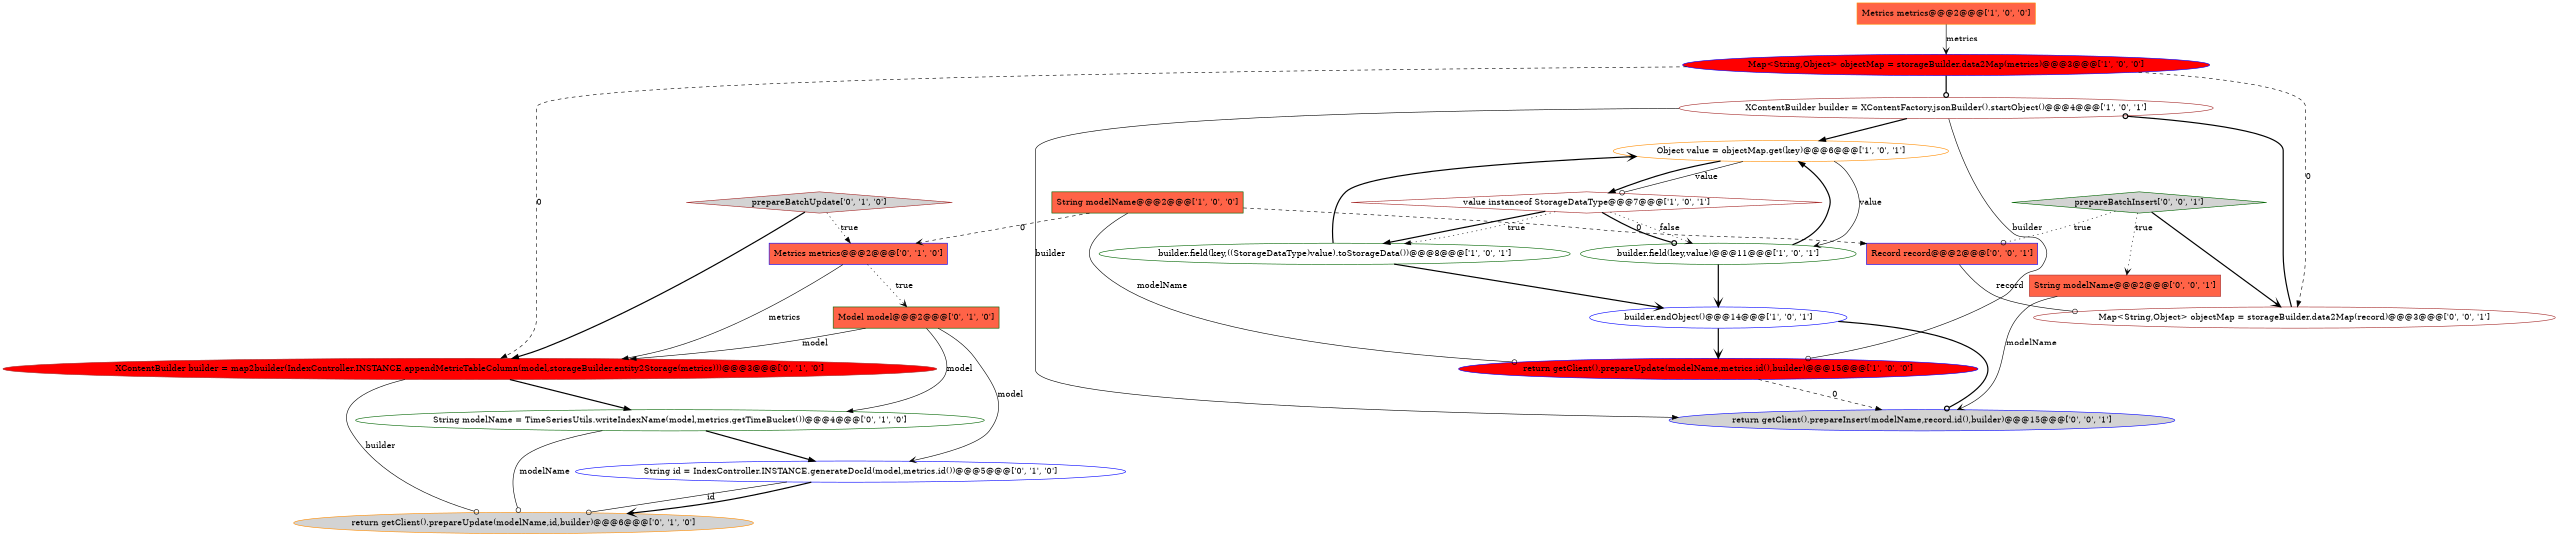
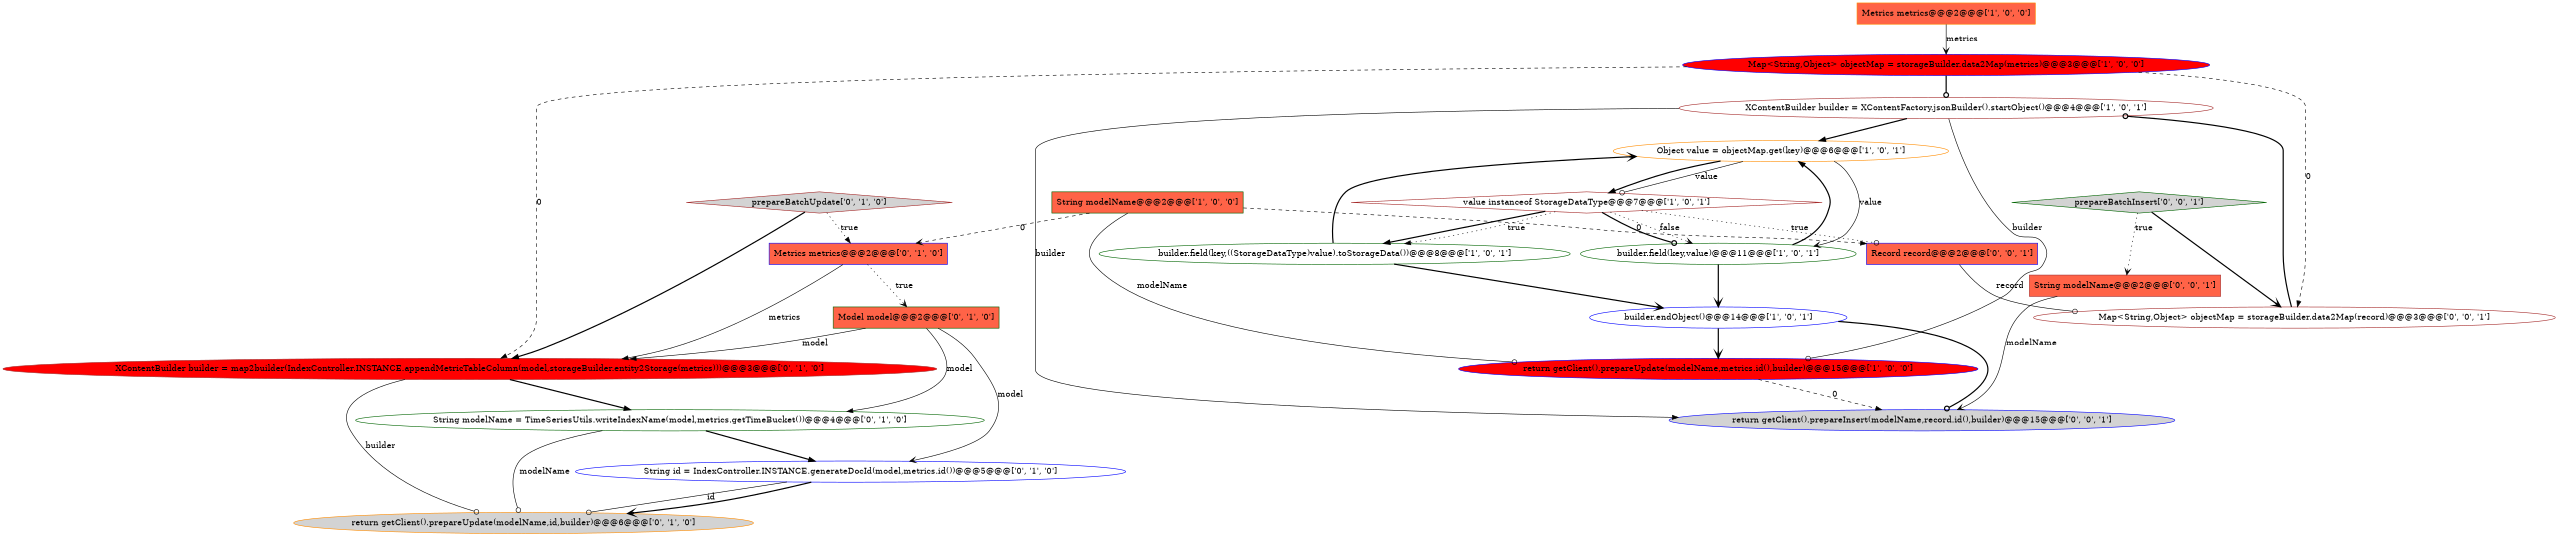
edge "prepareBatchInsert['0', '0', '1']" -> "Record record@@@2@@@['0', '0', '1']": now "value instanceof StorageDataType@@@7@@@['1', '0', '1']" -> "Record record@@@2@@@['0', '0', '1']"
